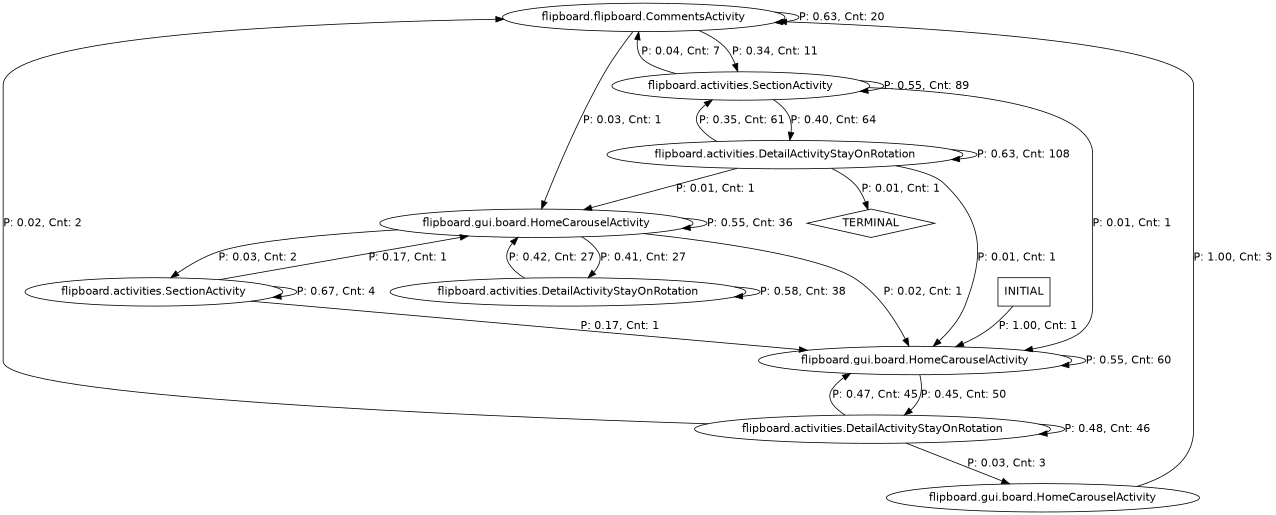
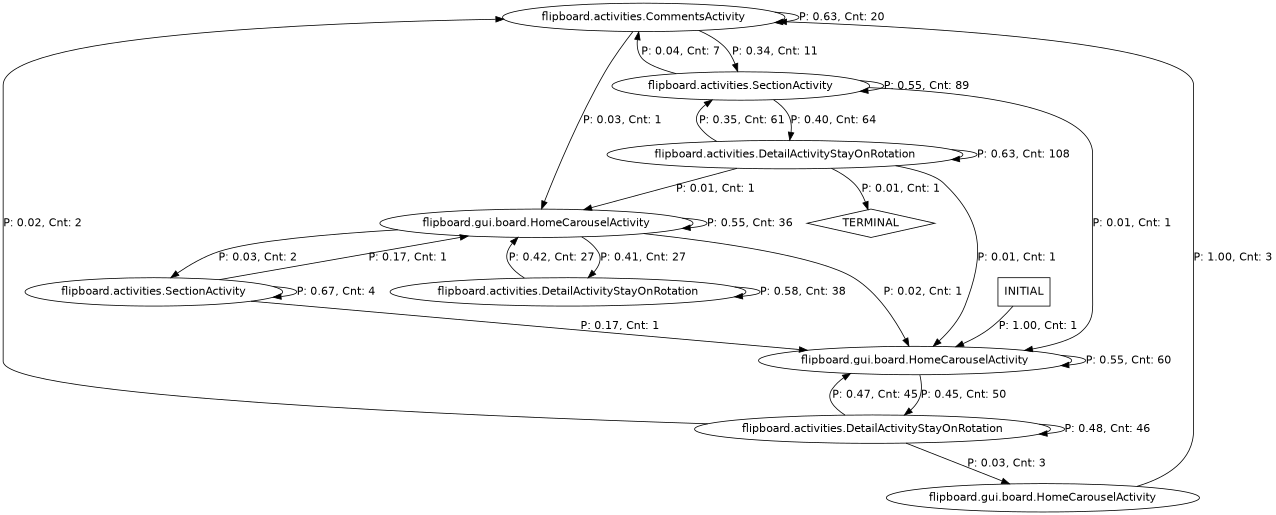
node "flipboard.flipboard.CommentsActivity": label "flipboard.flipboard.CommentsActivity" -> "flipboard.activities.CommentsActivity"
